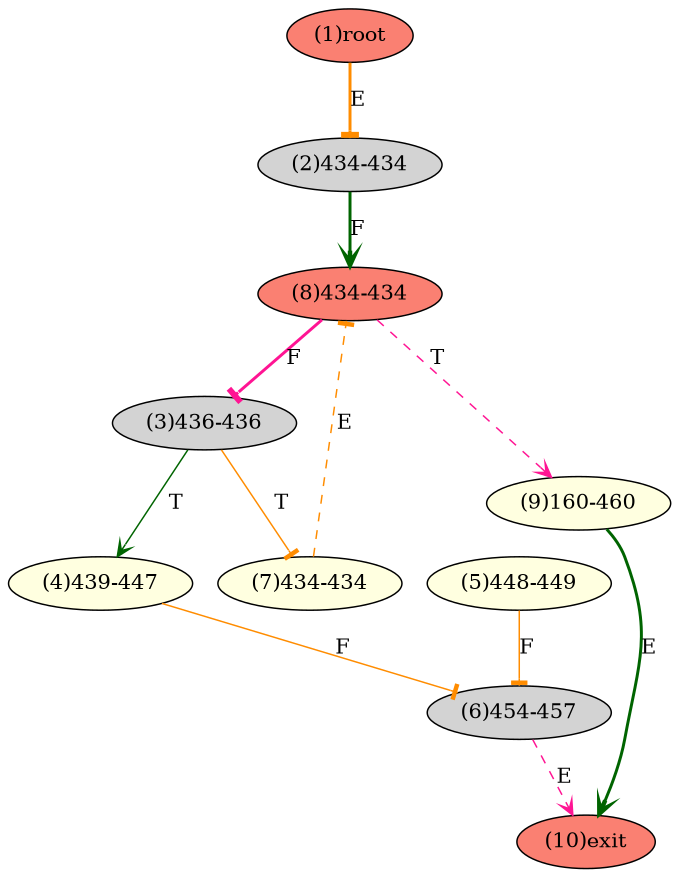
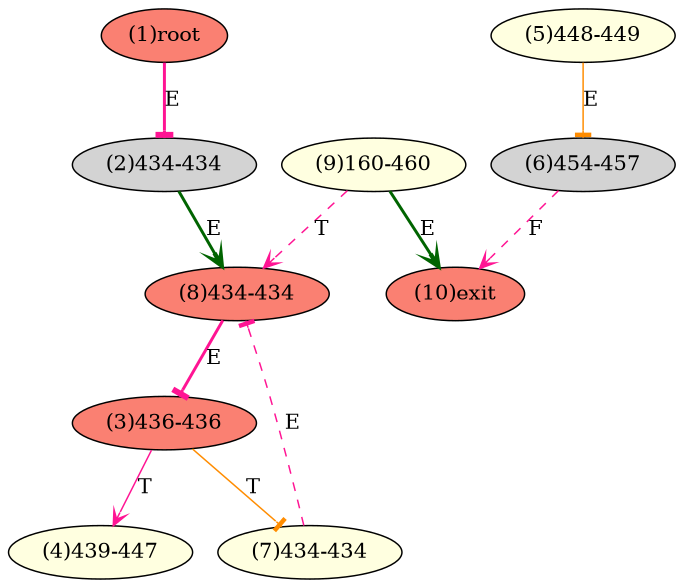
edge "(1)root" -> "(2)434-434": color darkorange -> deeppink
edge "(2)434-434" -> "(8)434-434": label "F" -> "E"
edge "(8)434-434" -> "(3)436-436": label "F" -> "E"
edge "(8)434-434" -> "(9)160-460": reversed
node "(3)436-436": fillcolor lightgrey -> salmon
edge "(7)434-434" -> "(8)434-434": color darkorange -> deeppink
edge "(3)436-436" -> "(4)439-447": color darkgreen -> deeppink
edge "(4)439-447" -> "(6)454-457": removed, label "F"
edge "(5)448-449" -> "(6)454-457": label "F" -> "E"
edge "(6)454-457" -> "(10)exit": label "E" -> "F"
